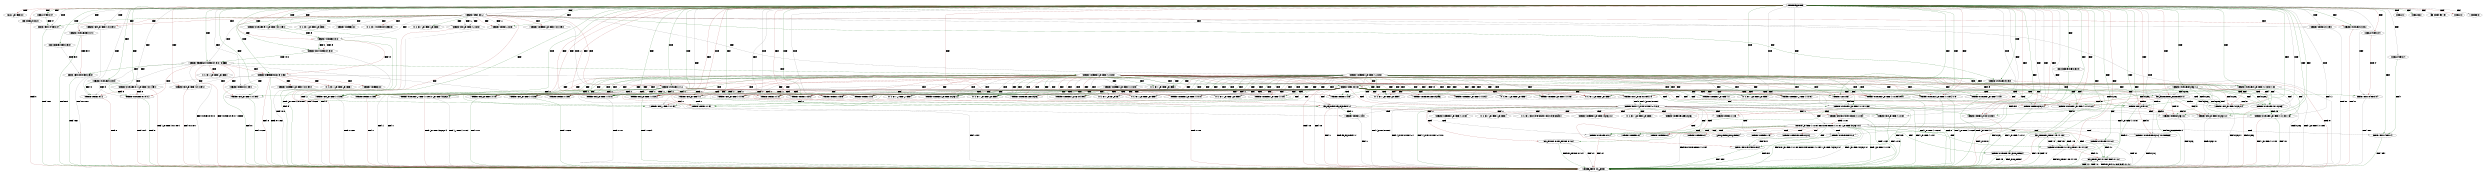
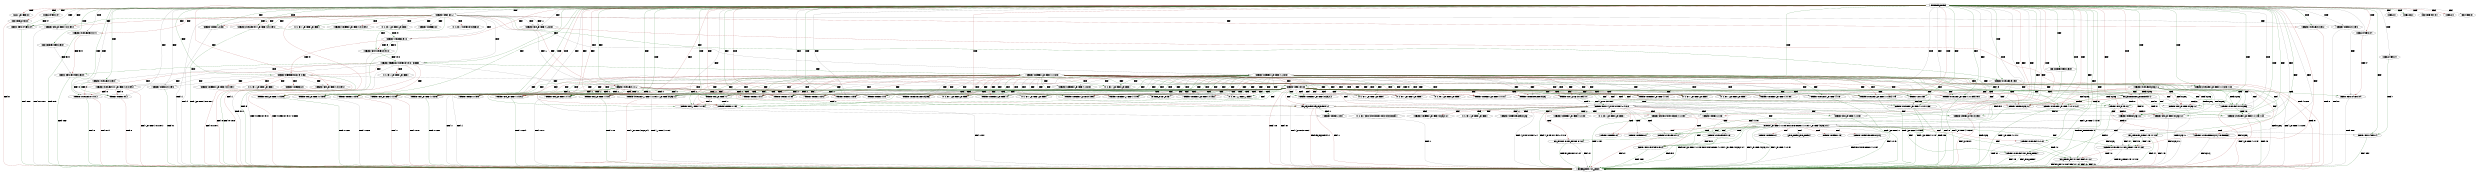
node "(METHOD,v9,)": label "(METHOD,v9,)" -> "(IDENTIFIER,v9,)"
edge "(<operator>.indirection,*(_DWORD *)(v4 + 328))" -> "(<operator>.cast,(_BYTE *)a1)": now "(<operator>.indirection,*(_DWORD *)(v4 + 328))" -> "(<operators>.assignmentOr,a1[147] |= 0x2000000u)"
node "(UNKNOWN,_BYTE *,_BYTE *)": label "(UNKNOWN,_BYTE *,_BYTE *)" -> "(DWORD,_BYTE *,_BYTE *)"
